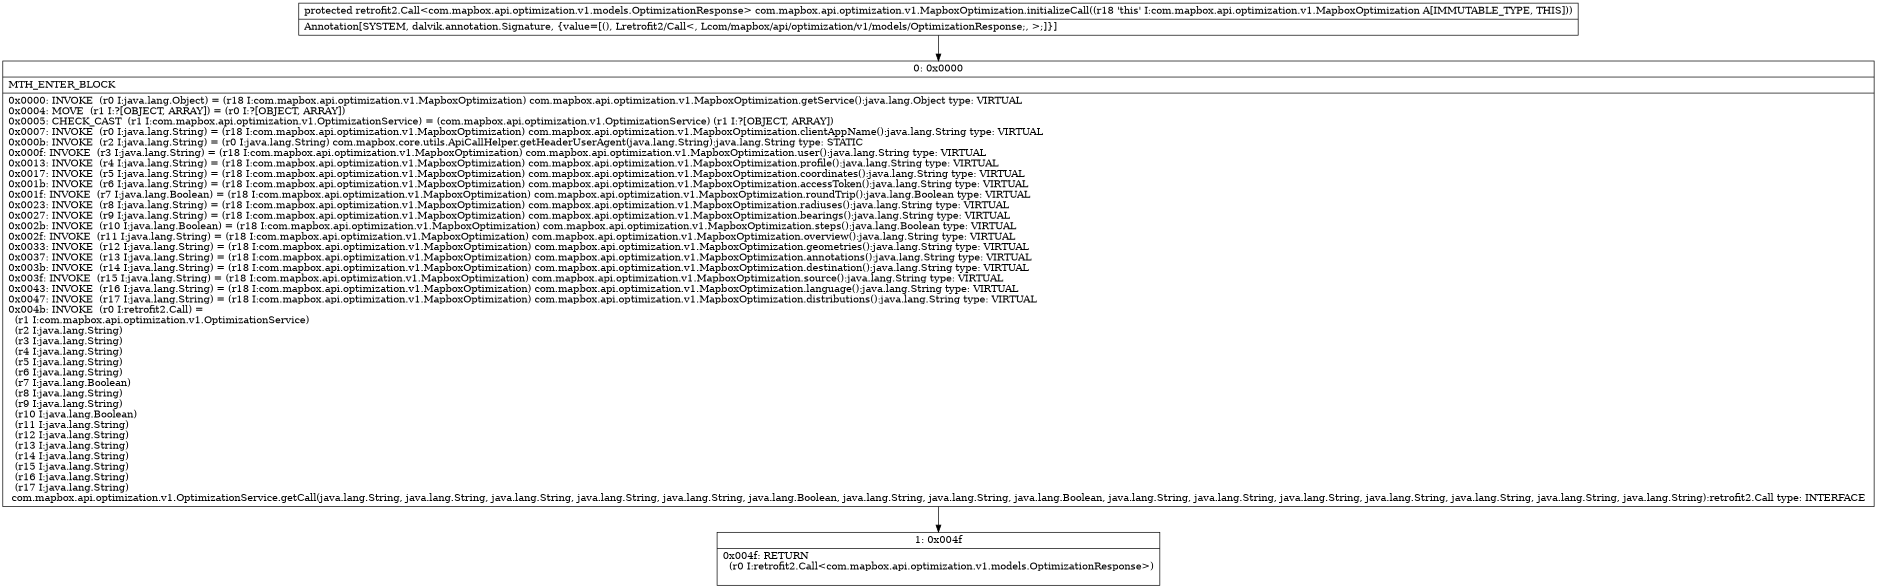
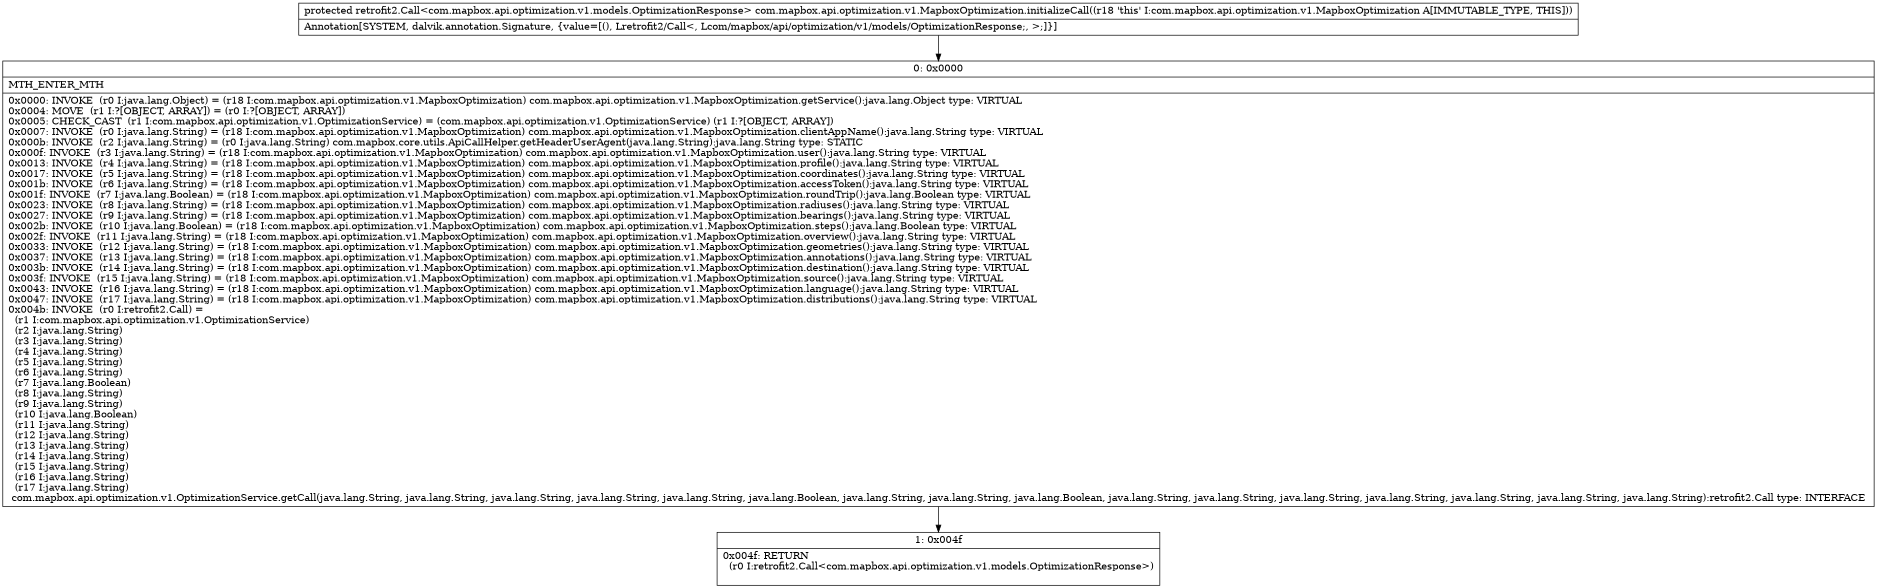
node "0: 0x0000": text "MTH_ENTER_BLOCK" -> "MTH_ENTER_MTH"
